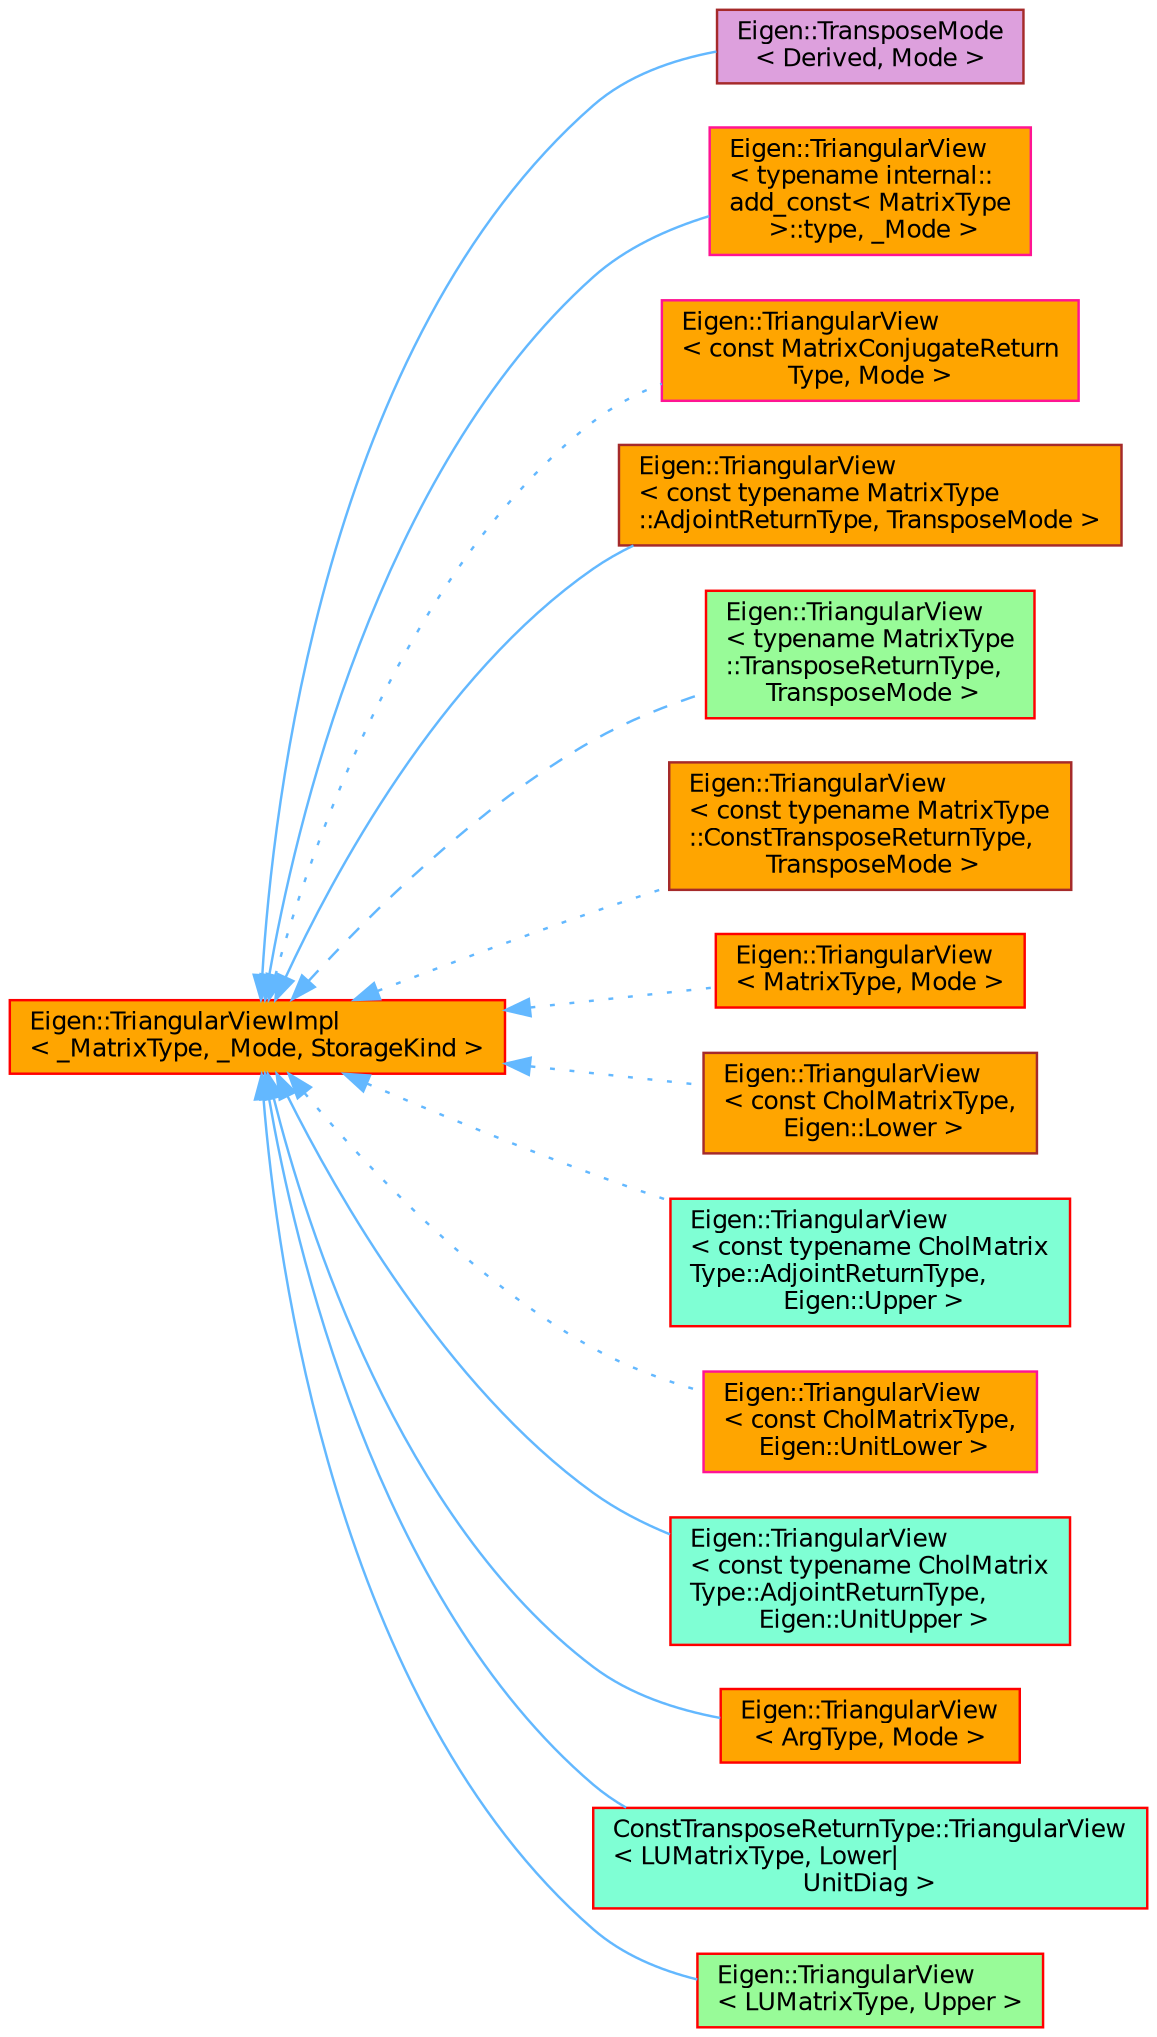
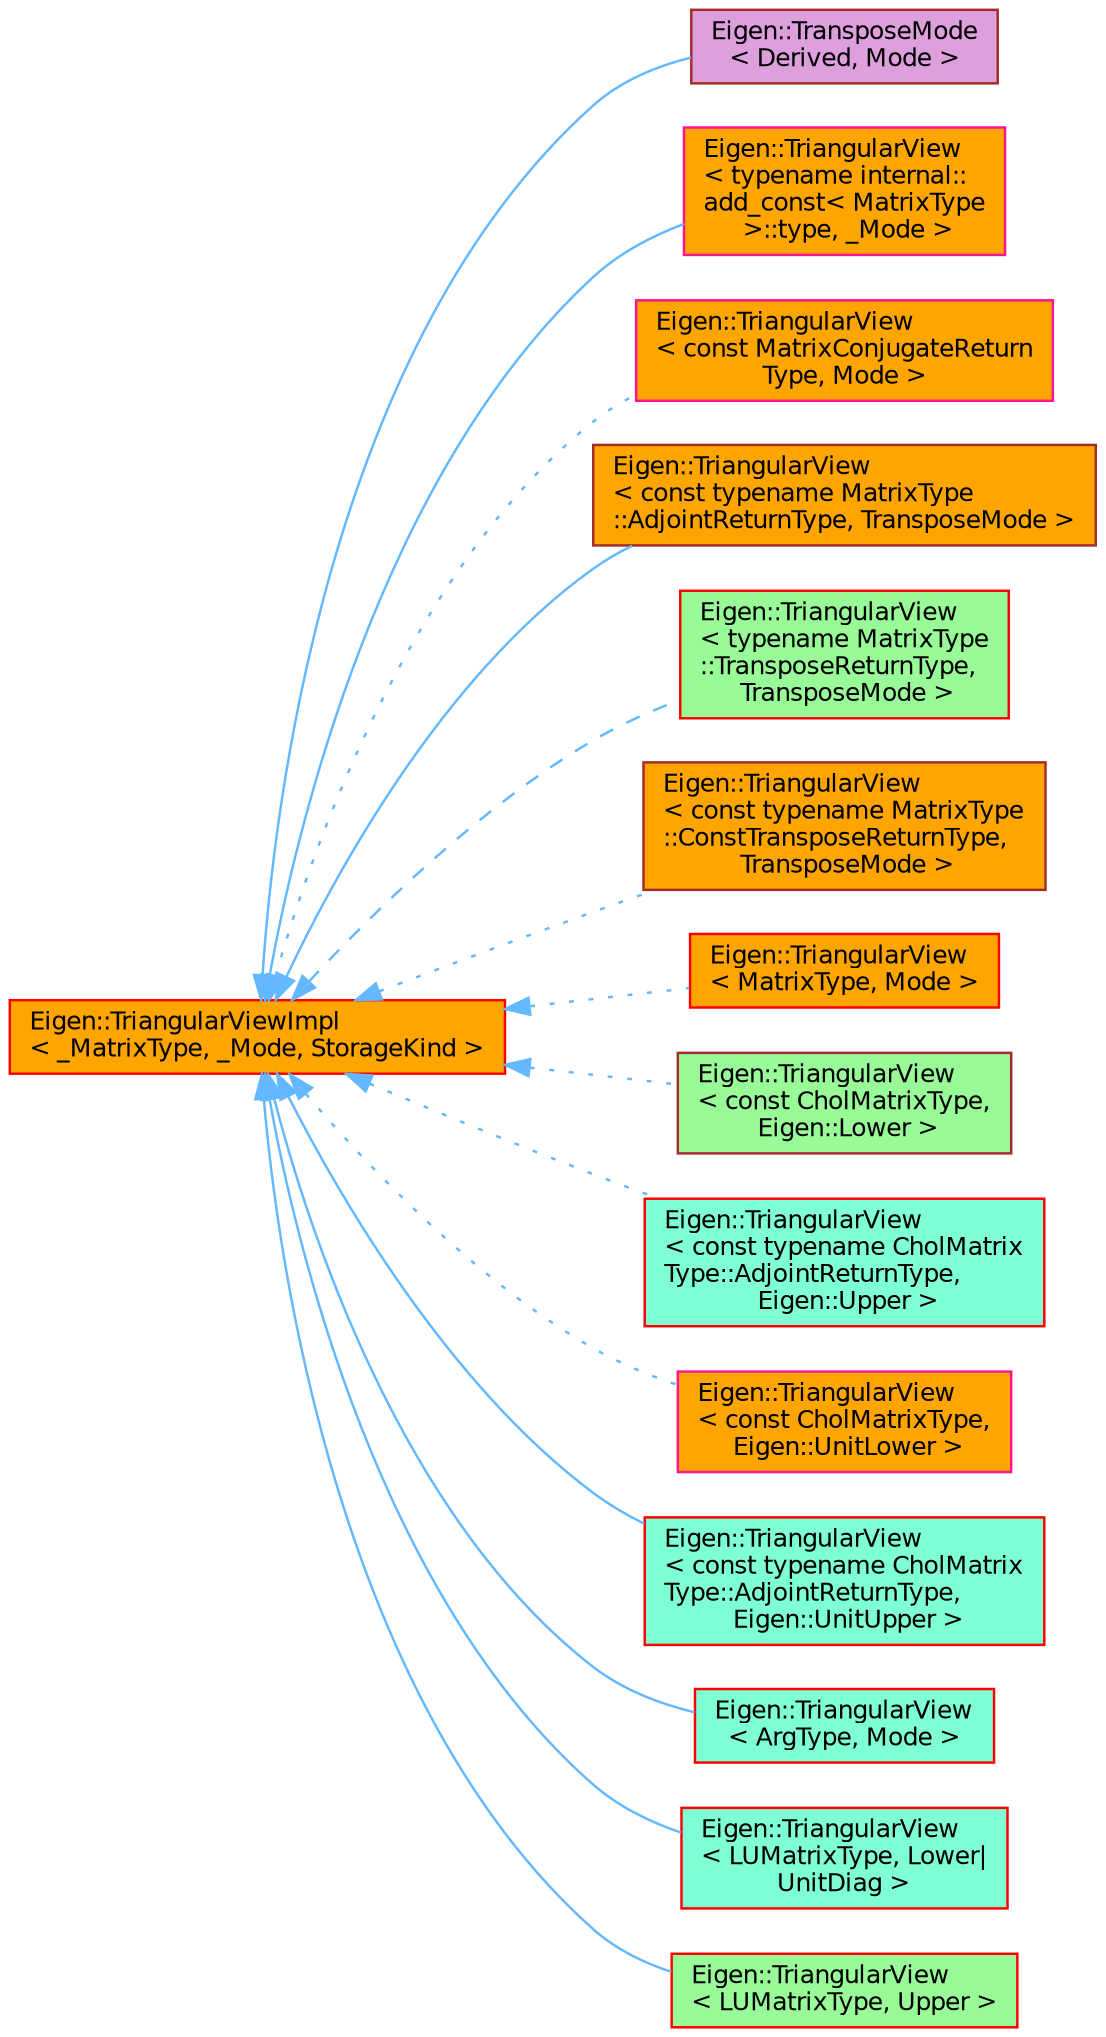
node "Eigen::TriangularView < const CholMatrixType, Eigen::Lower >": fillcolor orange -> palegreen
node "Eigen::TriangularView < ArgType, Mode >": fillcolor orange -> aquamarine
node "ConstTransposeReturnType::TriangularView < LUMatrixType, Lower| UnitDiag >": label "ConstTransposeReturnType::TriangularView < LUMatrixType, Lower| UnitDiag >" -> "Eigen::TriangularView < LUMatrixType, Lower| UnitDiag >"
